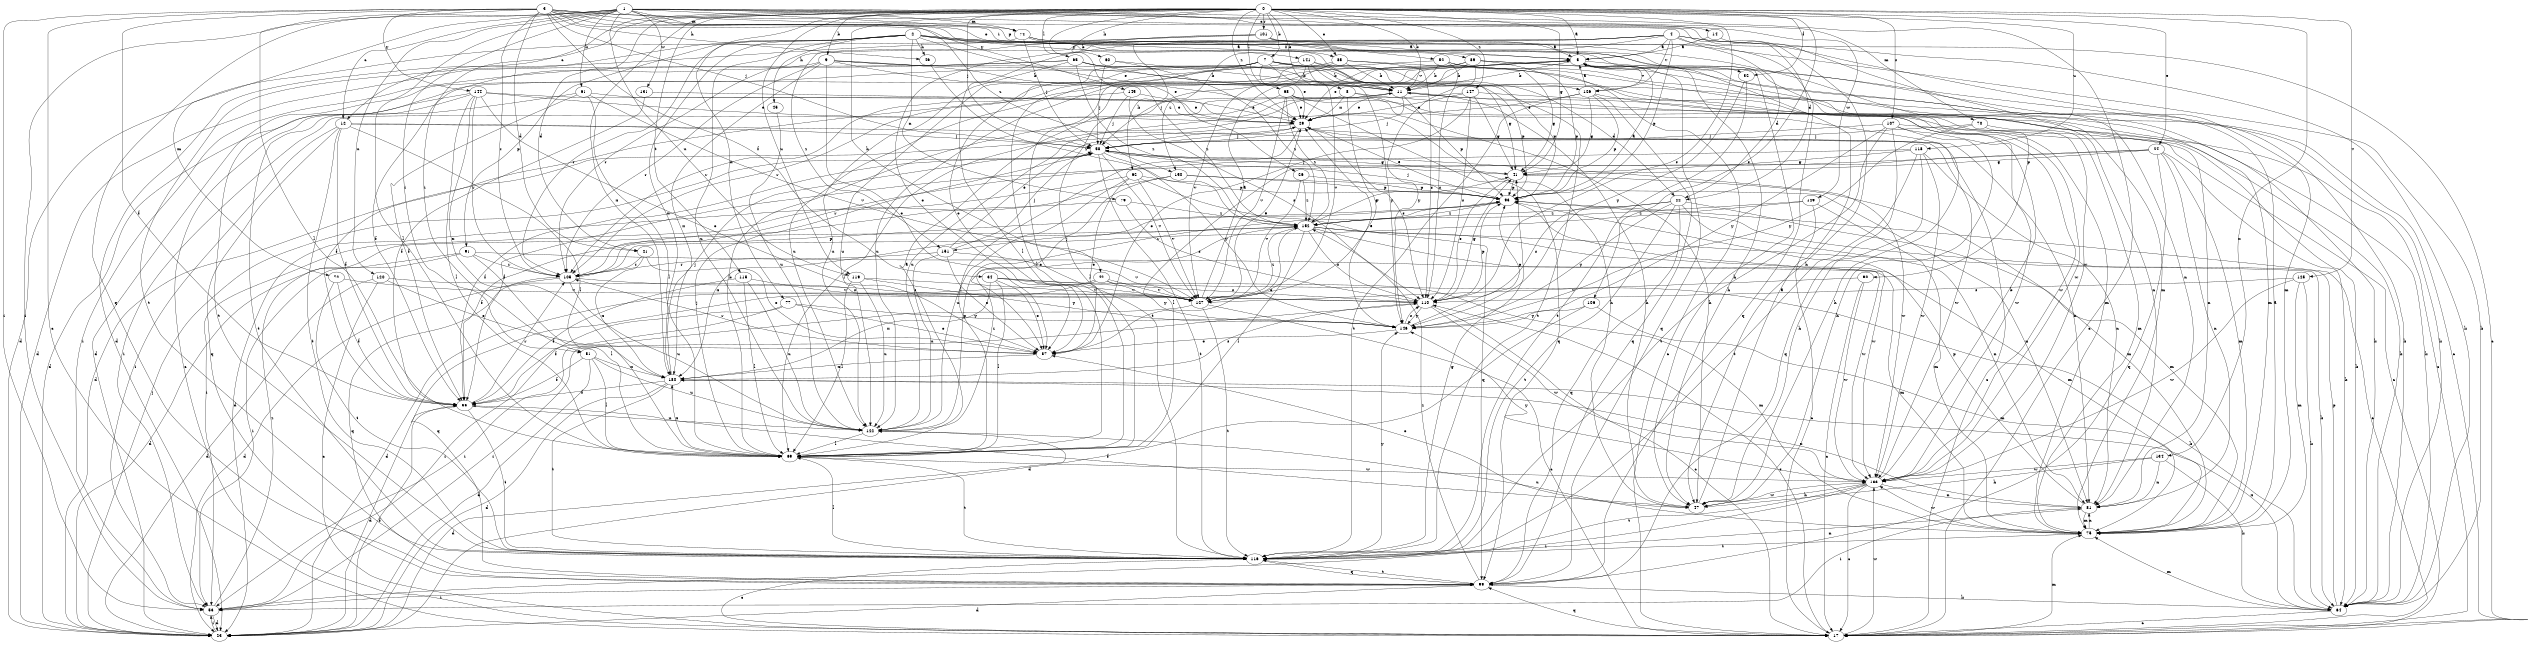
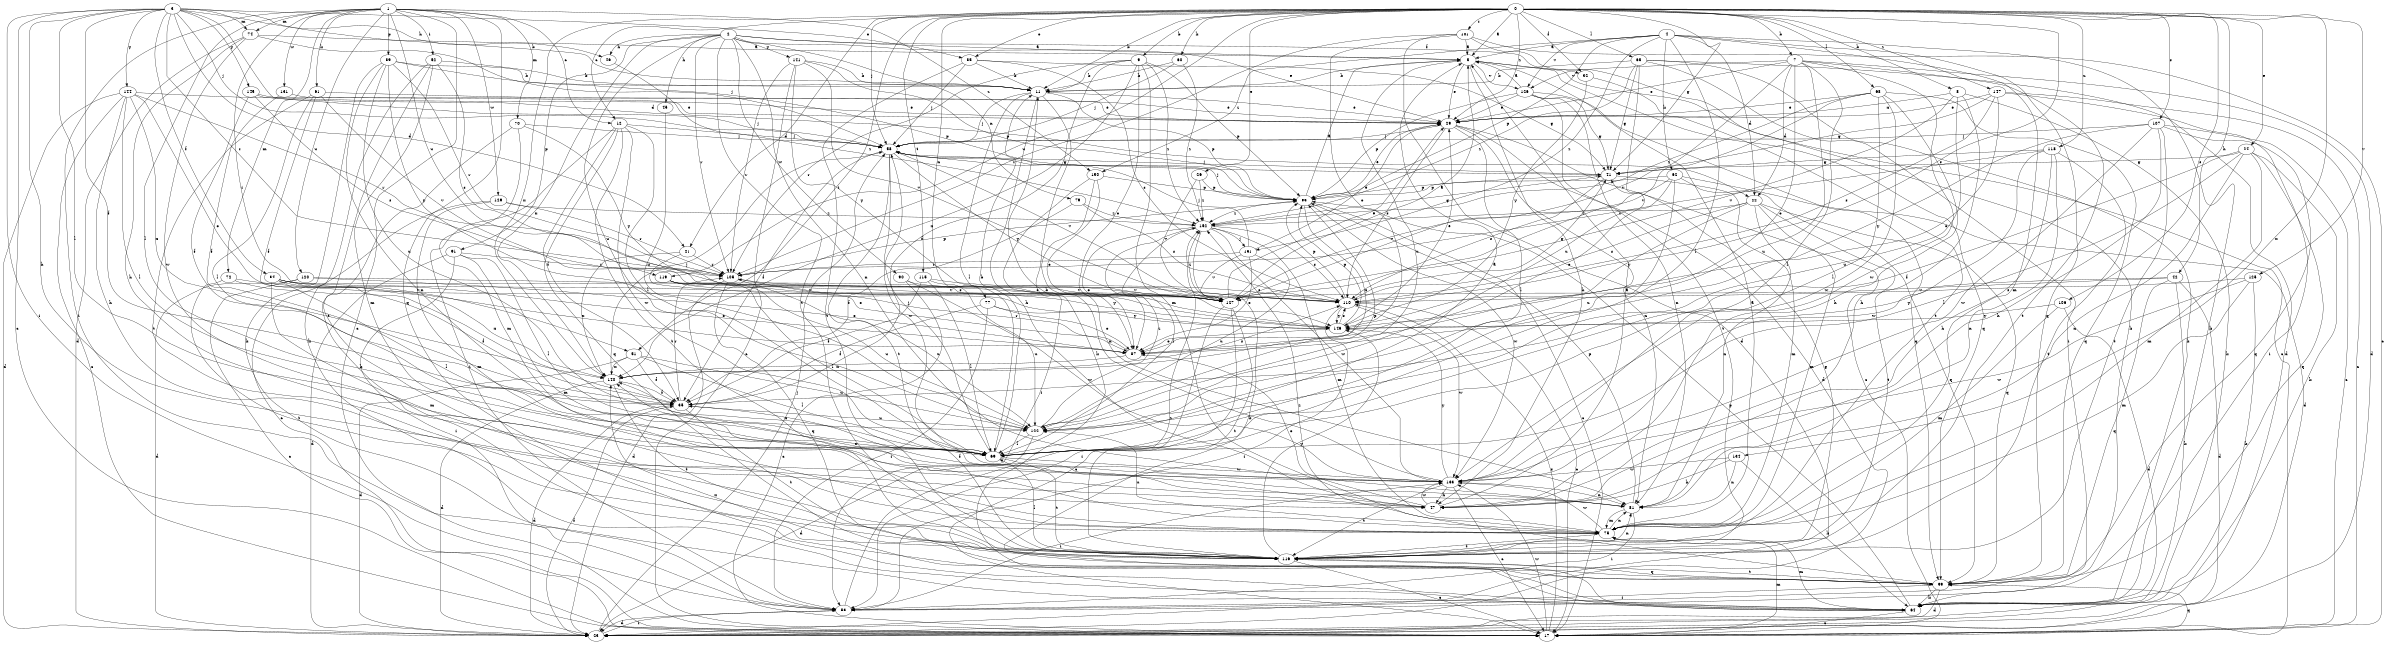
node "14": removed
edge "2" -> "90": label "p" -> "w"
node "180": label "180" -> "140"
